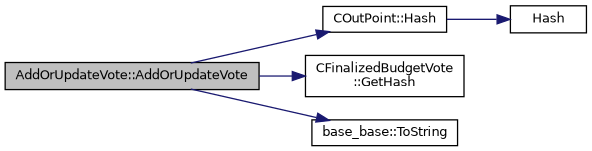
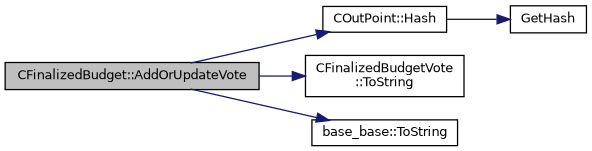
node "Hash": label "Hash" -> "GetHash"
node "AddOrUpdateVote::AddOrUpdateVote": label "AddOrUpdateVote::AddOrUpdateVote" -> "CFinalizedBudget::AddOrUpdateVote"
node "CFinalizedBudgetVote ::GetHash": label "CFinalizedBudgetVote ::GetHash" -> "CFinalizedBudgetVote ::ToString"
